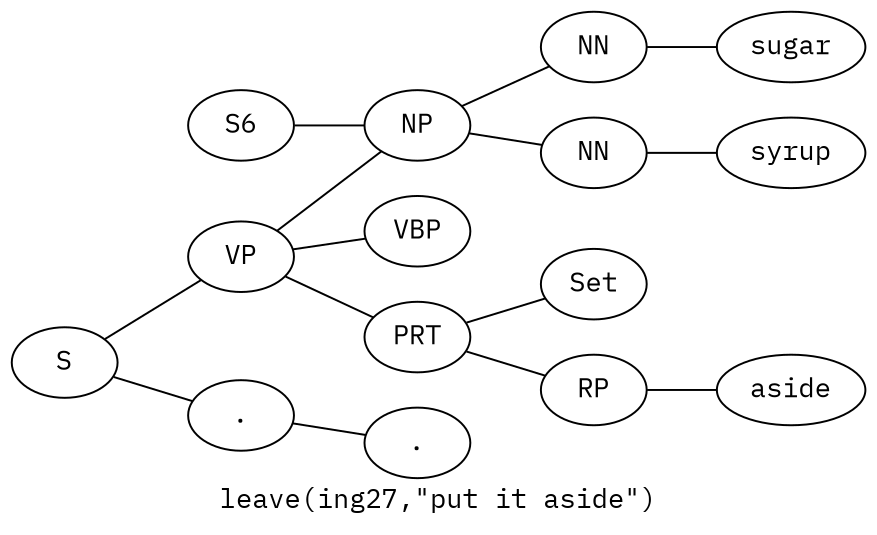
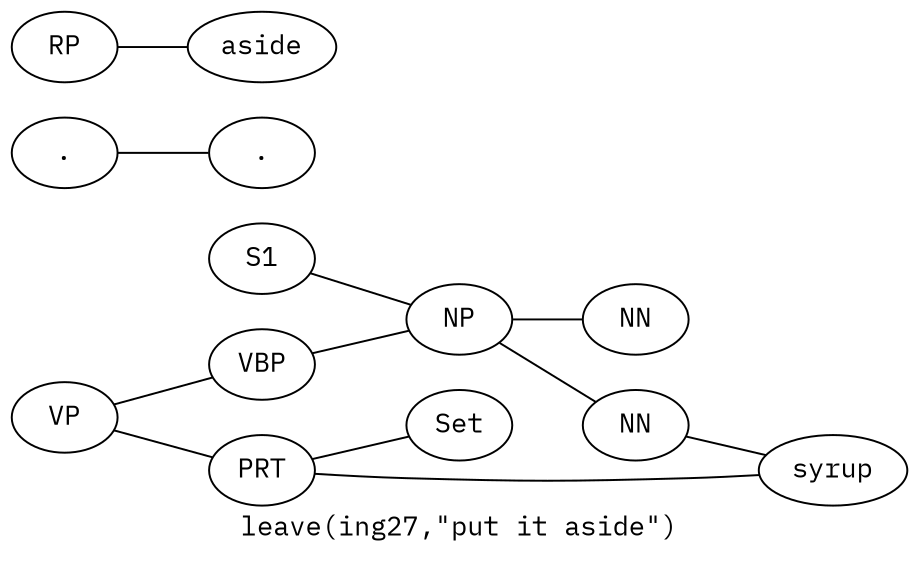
node "sugar": removed
node "S6": label "S6" -> "S1"
edge "NP" -- "VP": now "NP" -- "VBP"
node "S": removed
edge "PRT" -- "RP": now "PRT" -- "syrup"
